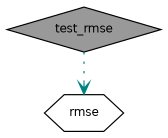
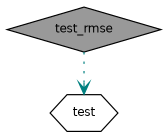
node "rmse": label "rmse" -> "test"
